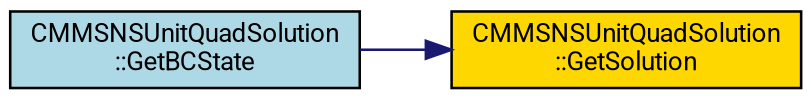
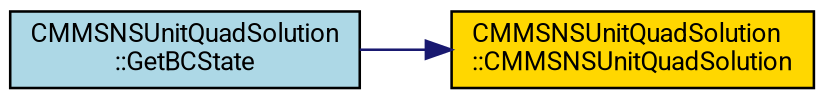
node "CMMSNSUnitQuadSolution ::GetSolution": label "CMMSNSUnitQuadSolution ::GetSolution" -> "CMMSNSUnitQuadSolution ::CMMSNSUnitQuadSolution"
